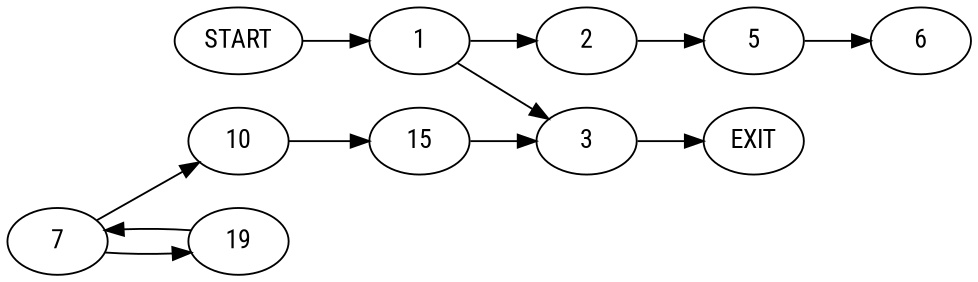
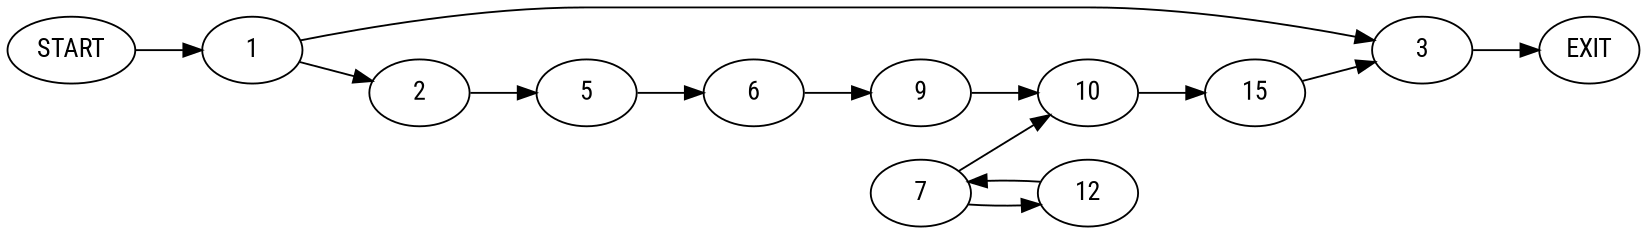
node "9": added
node "19": label "19" -> "12"
